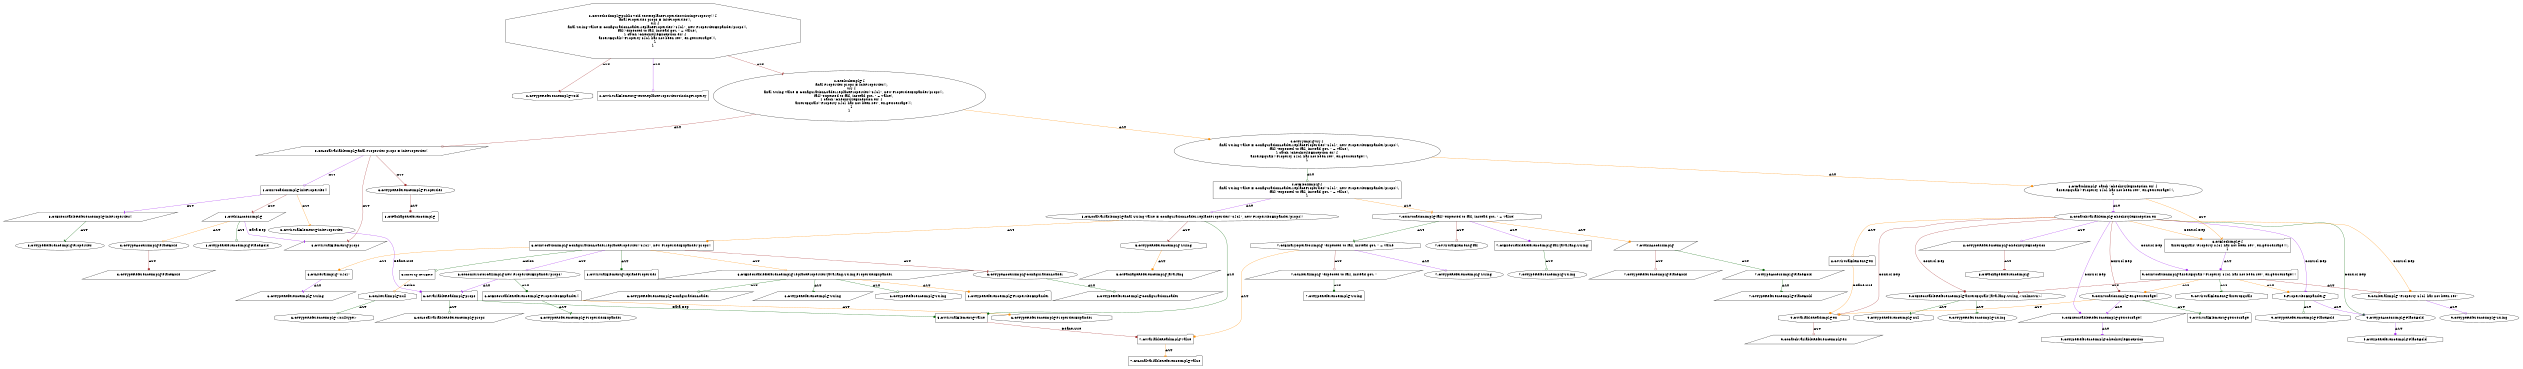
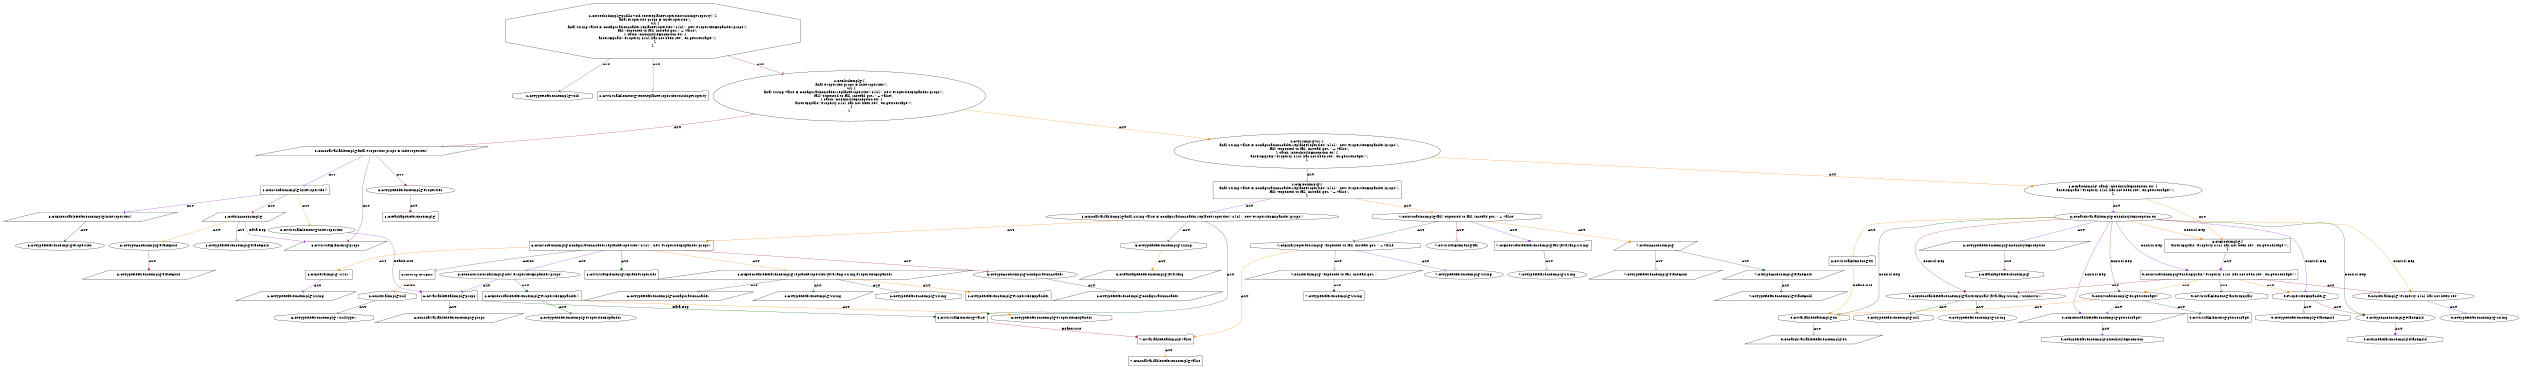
edge "8:CtCatchVariableImpl@CheckstyleException ex" -> "9:CtVariableReadImpl@ex": color brown -> darkgreen
edge "6:Insert@INSERT" -> "6:CtLiteralImpl@null": arrowhead odot -> tee
edge "9:PropertiesExpander@" -> "9:CtTypeAccessImpl@PlaceHold": color purple -> brown
